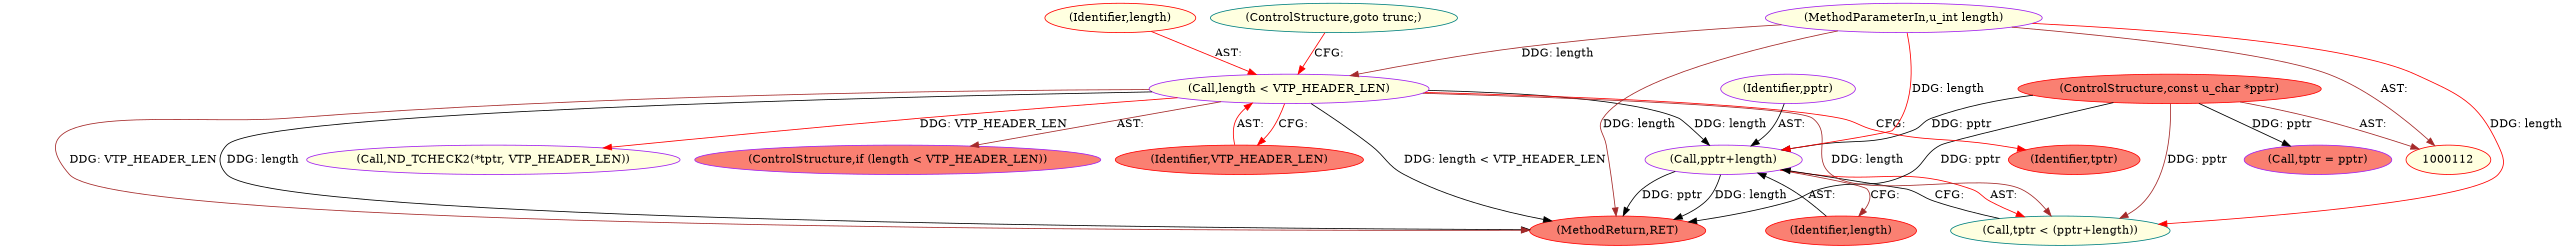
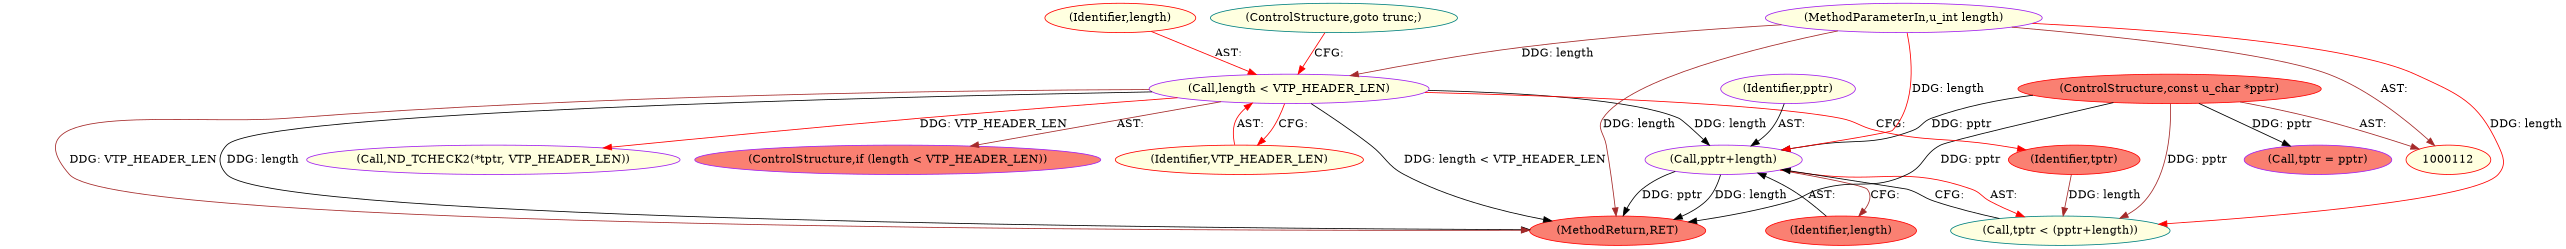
edge "(Call,length < VTP_HEADER_LEN)" -> "(Call,tptr < (pptr+length))": now "(Identifier,tptr)" -> "(Call,tptr < (pptr+length))"
node "(Identifier,VTP_HEADER_LEN)": fillcolor salmon -> lightyellow
